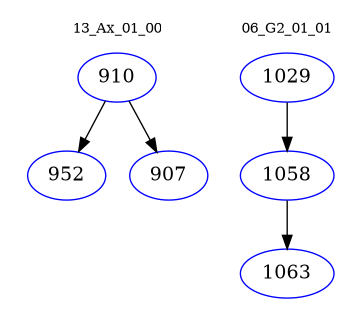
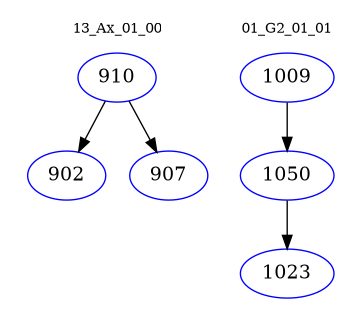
cluster "06_G2_01_01": label "06_G2_01_01" -> "01_G2_01_01"
node "1029": label "1029" -> "1009"
node "952": label "952" -> "902"
node "1058": label "1058" -> "1050"
node "1063": label "1063" -> "1023"
